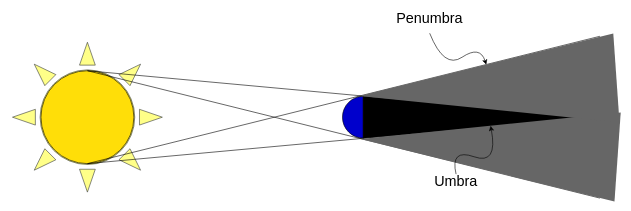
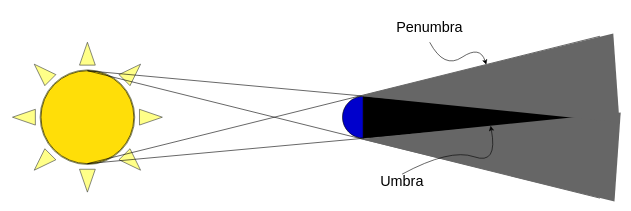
node "Penumbra": moved (430, 18) -> (430, 27)
node "Umbra": moved (456, 182) -> (402, 182)
